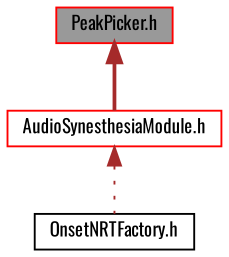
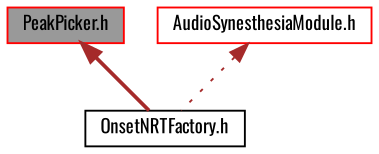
edge "AudioSynesthesiaModule.h" -> "PeakPicker.h": now "OnsetNRTFactory.h" -> "PeakPicker.h"
